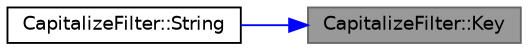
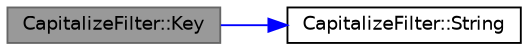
edge "CapitalizeFilter::String" -> "CapitalizeFilter::Key": reversed
